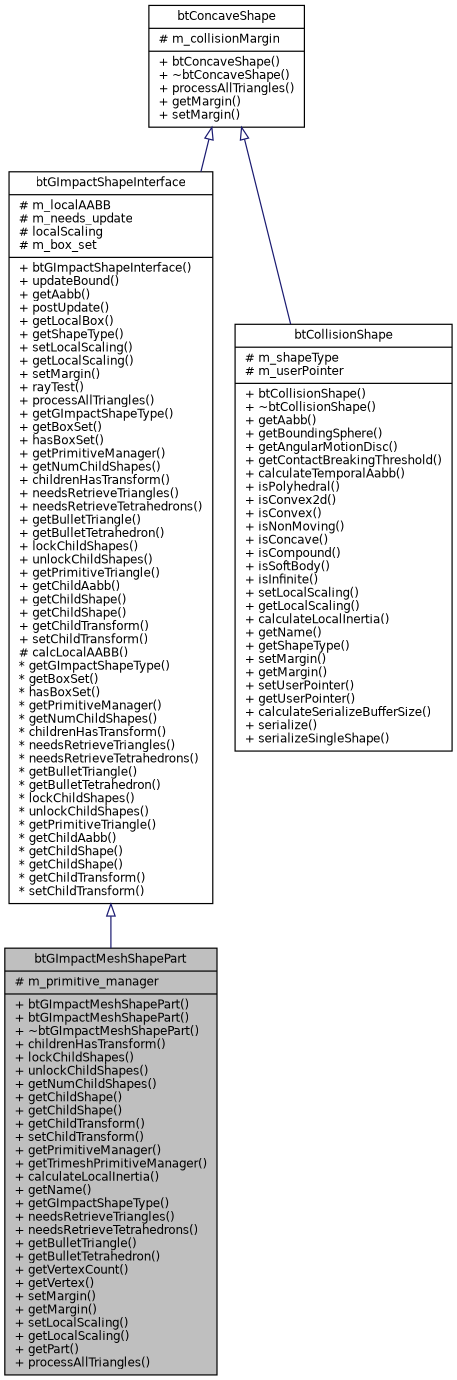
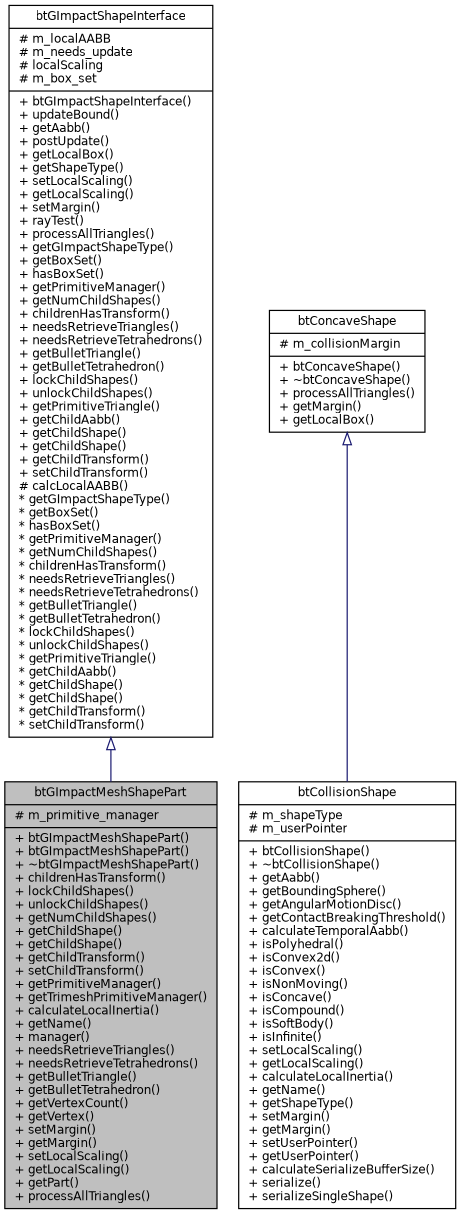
node "btConcaveShape": text "+ setMargin()" -> "+ getLocalBox()"
edge "btGImpactShapeInterface" -> "btConcaveShape": removed
node "btGImpactMeshShapePart": text "+ getGImpactShapeType()" -> "+ manager()"
